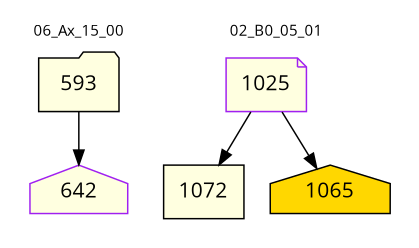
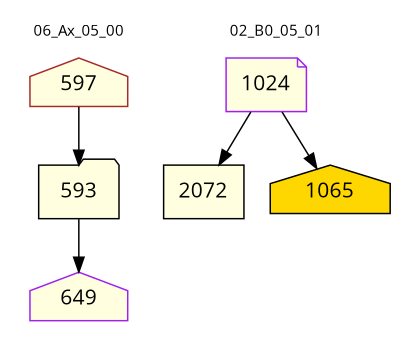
cluster "06_Ax_15_00": label "06_Ax_15_00" -> "06_Ax_05_00"
node "597": added
node "1025": label "1025" -> "1024"
node "642": label "642" -> "649"
node "1072": label "1072" -> "2072"
